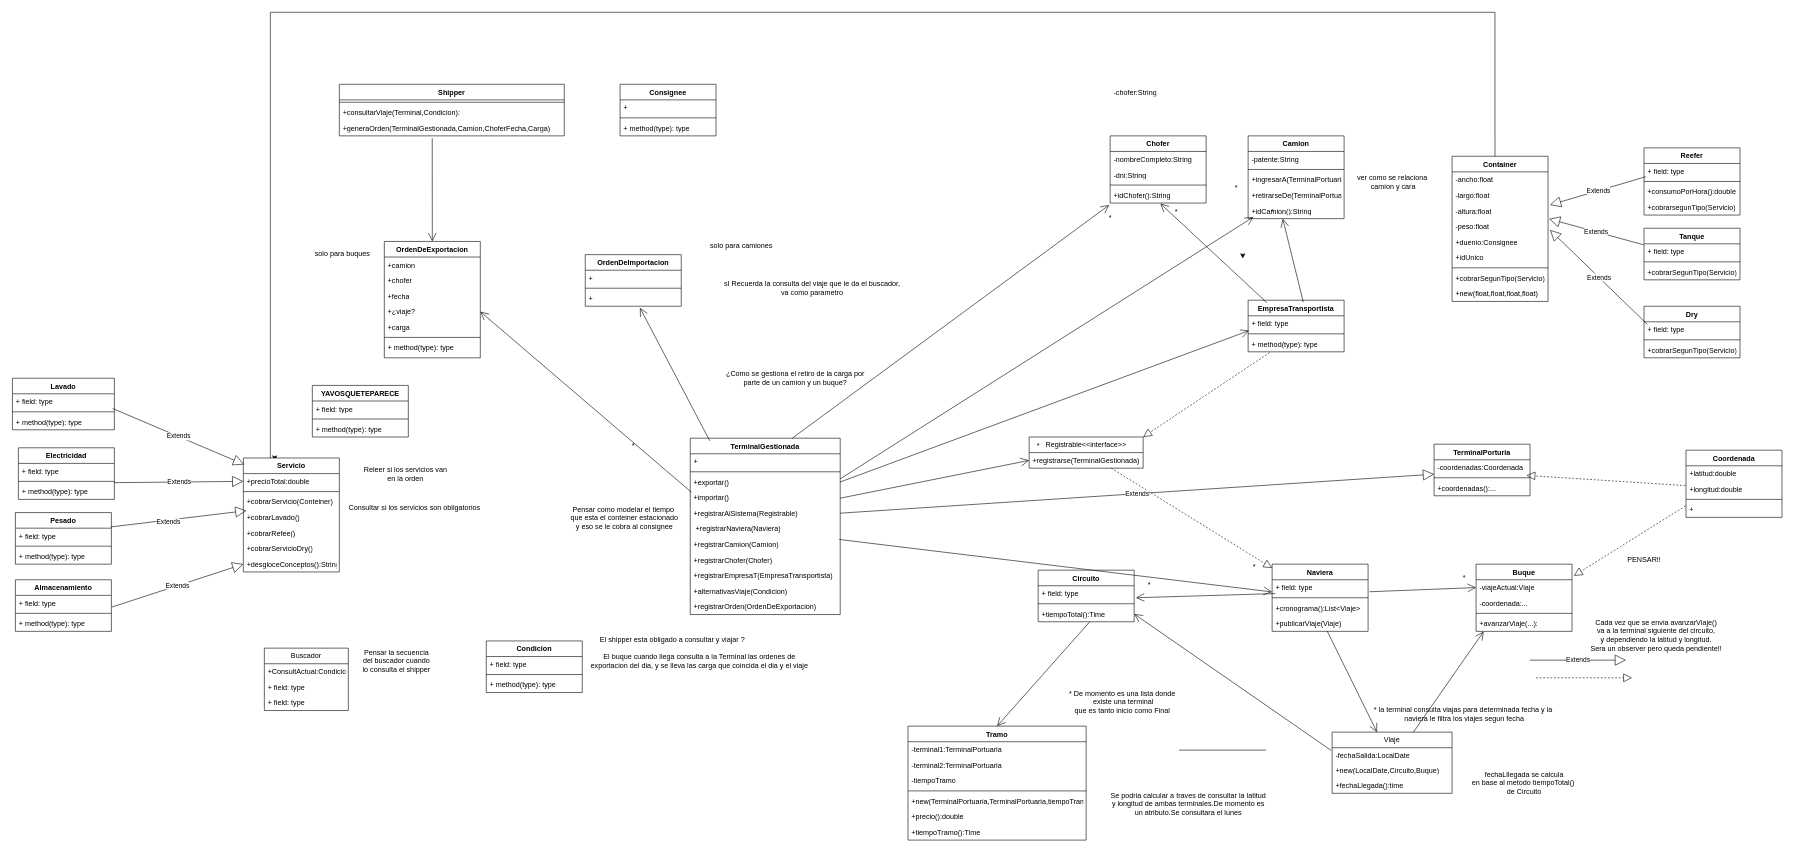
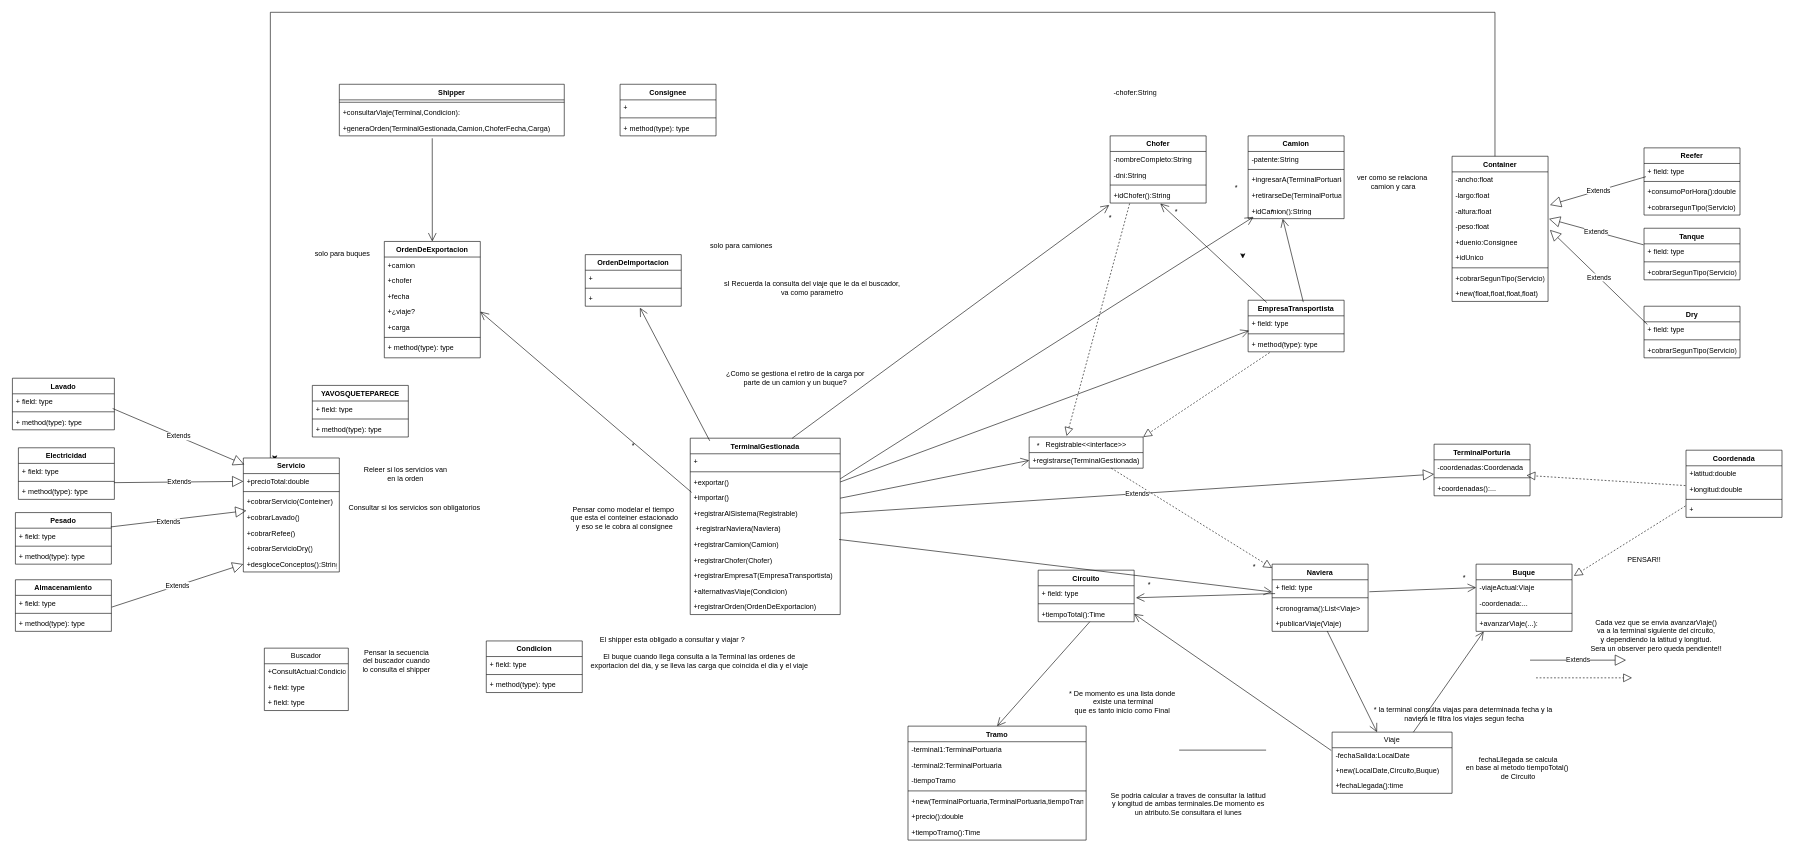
edge "+idChofer():String" -> "Registrable<<interface>>": added
node "fechaLllegada se calcula en base al metodo tiempoTotal() de Circuito": moved (1524, 783) -> (1518, 768)
